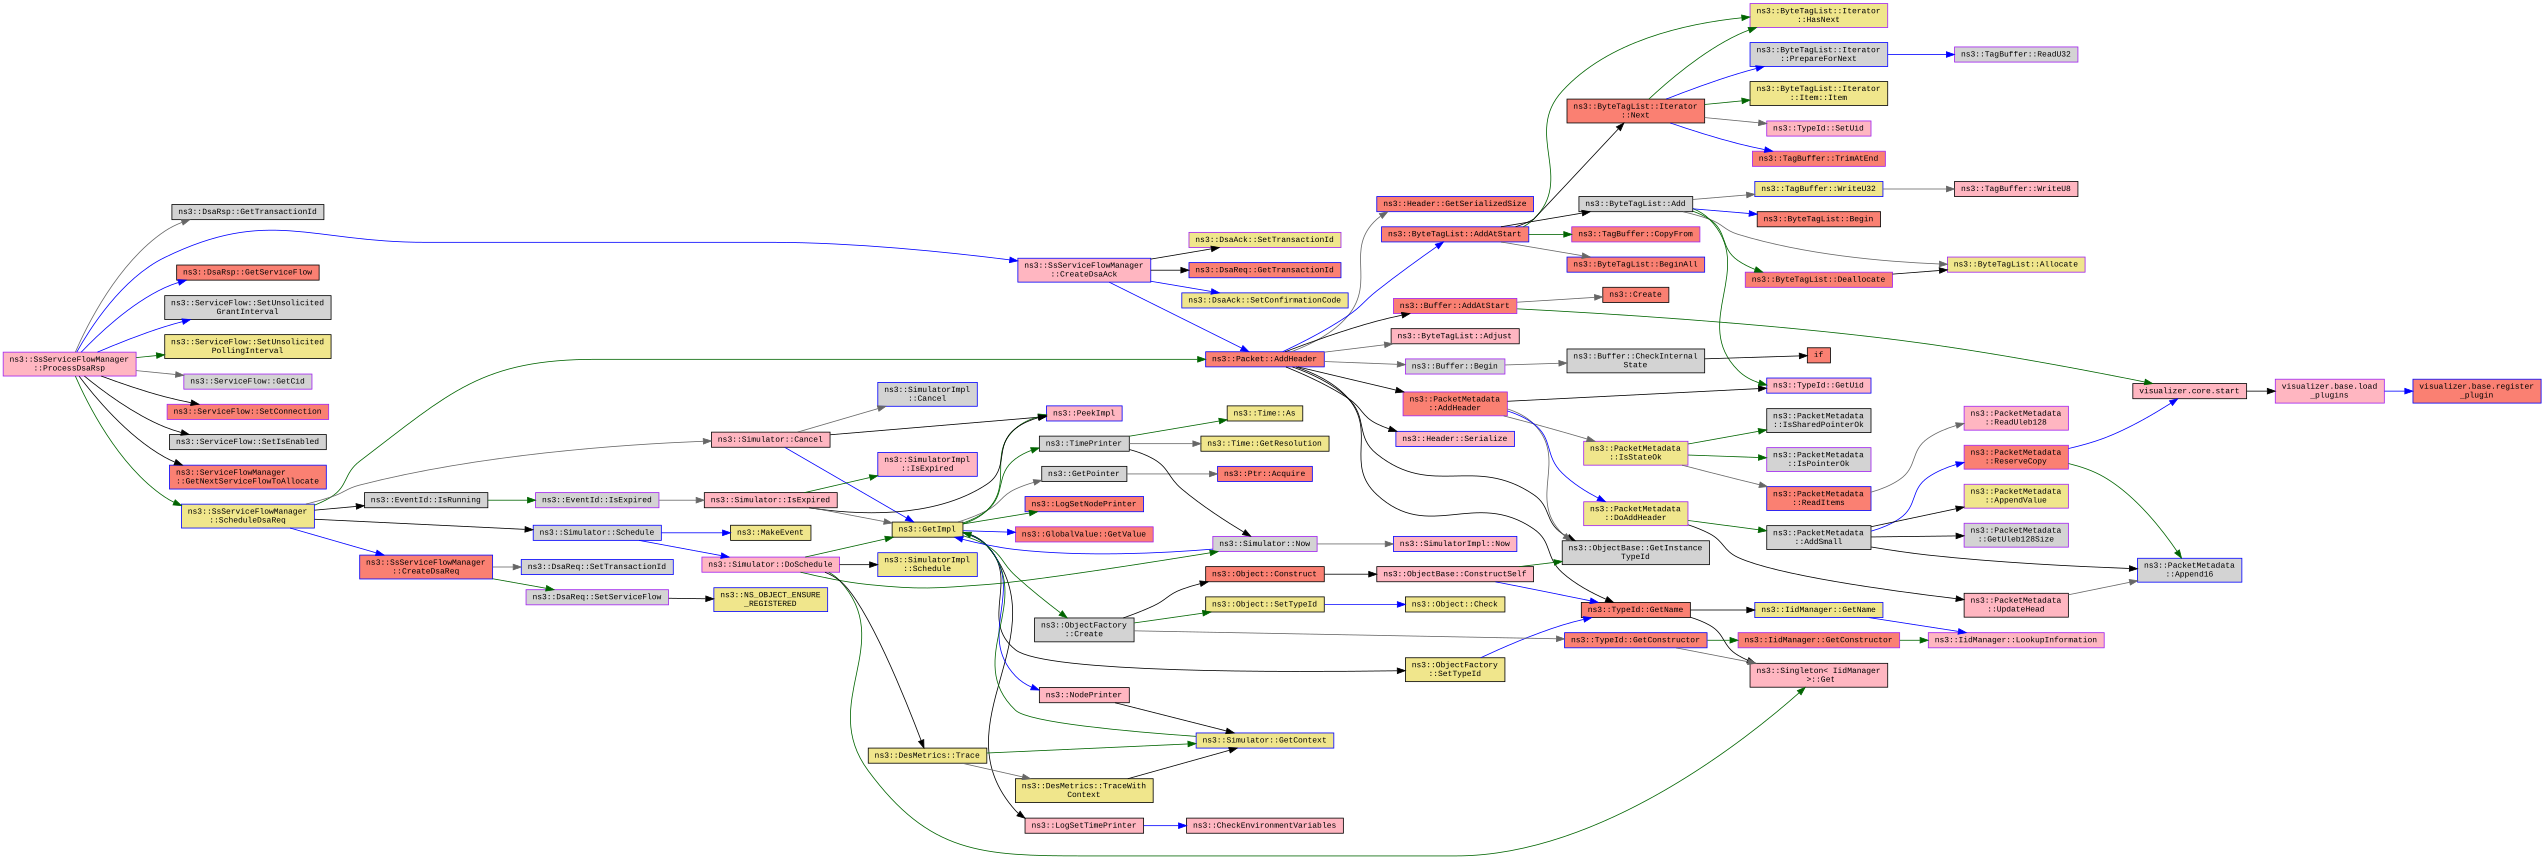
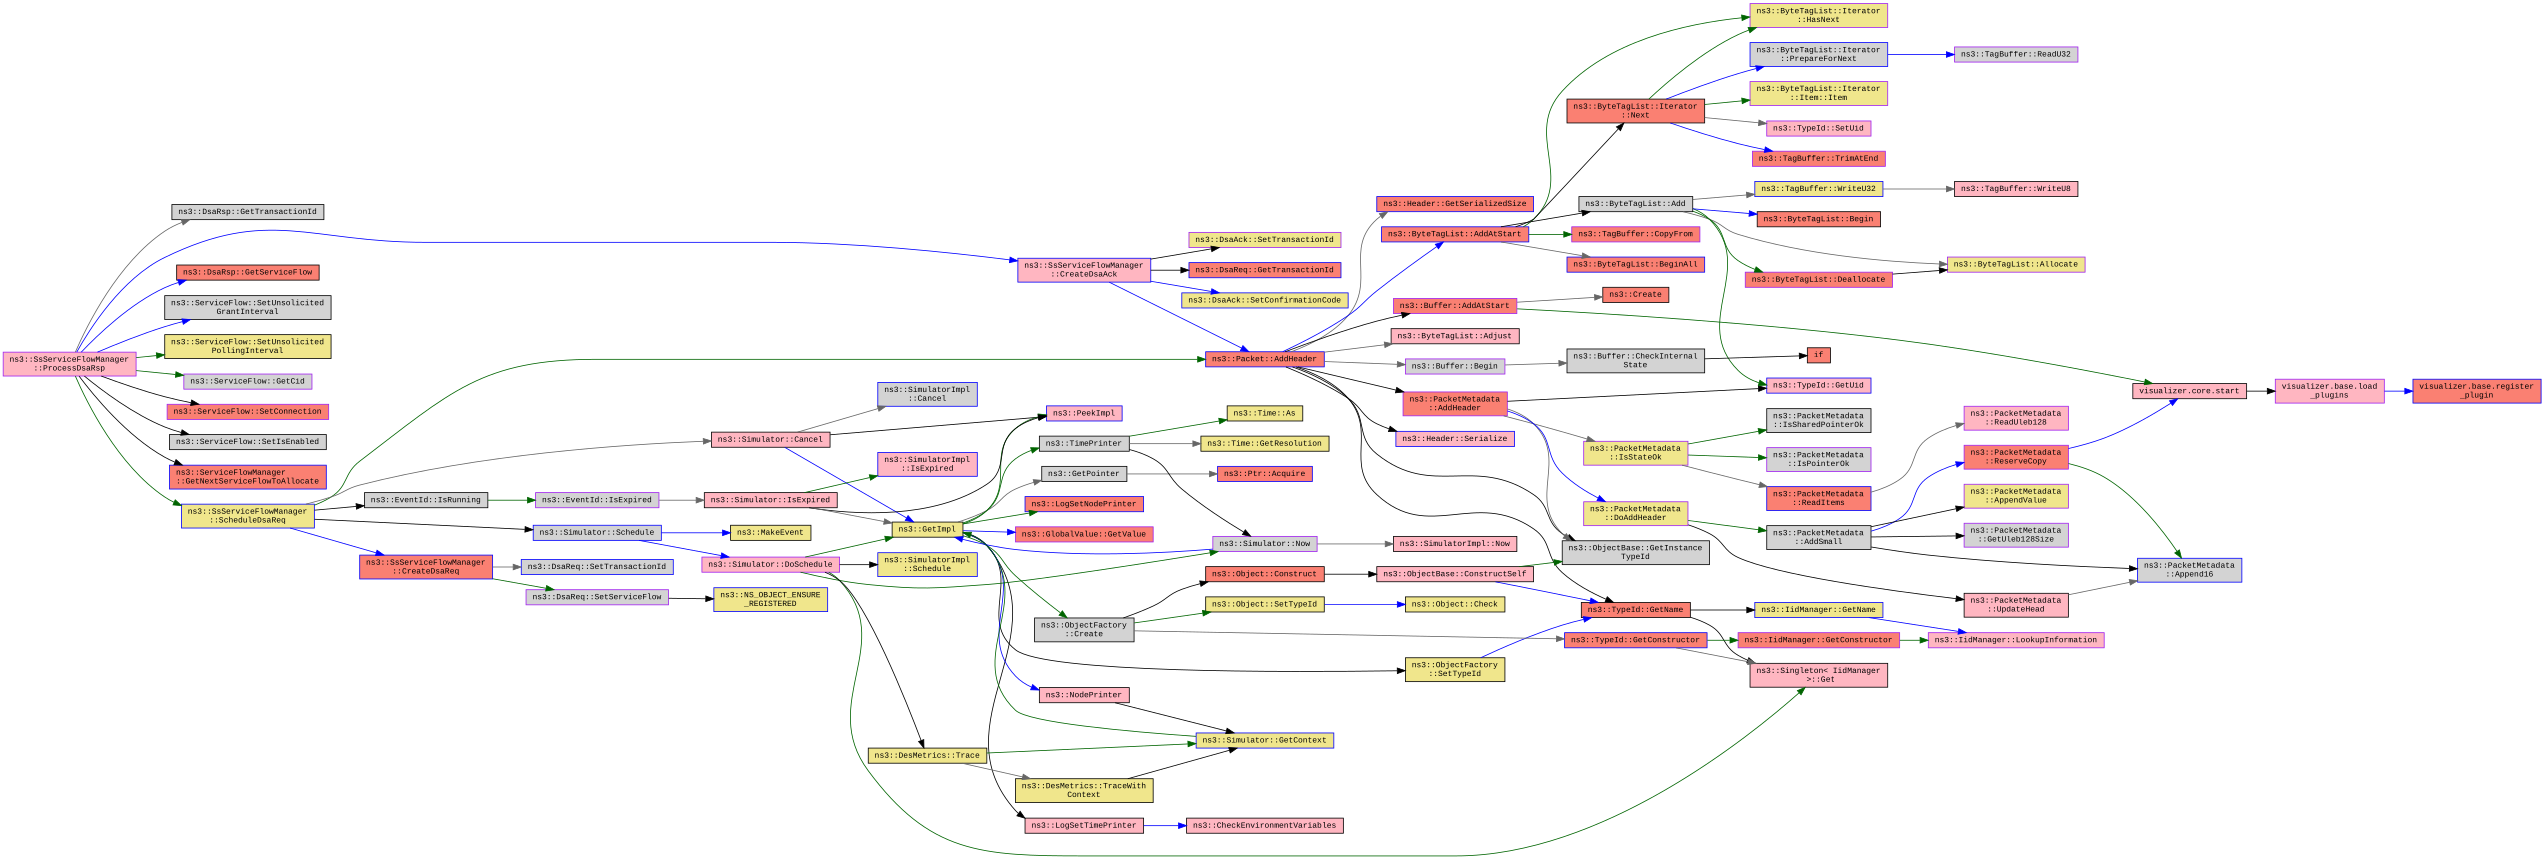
node "ns3::ByteTagList::Iterator ::Item::Item": color black -> purple
edge "ns3::SsServiceFlowManager ::ProcessDsaRsp" -> "ns3::ServiceFlow::GetCid": color gray40 -> darkgreen
node "ns3::SimulatorImpl::Now": color blue -> black
